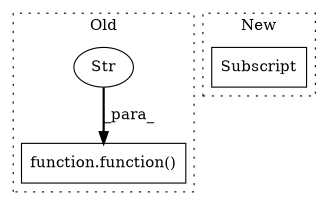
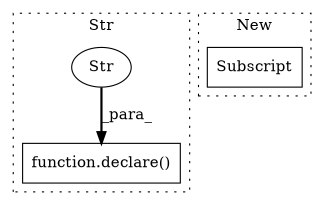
cluster "Old": label "Old" -> "Str"
node "function.function()": label "function.function()" -> "function.declare()"
